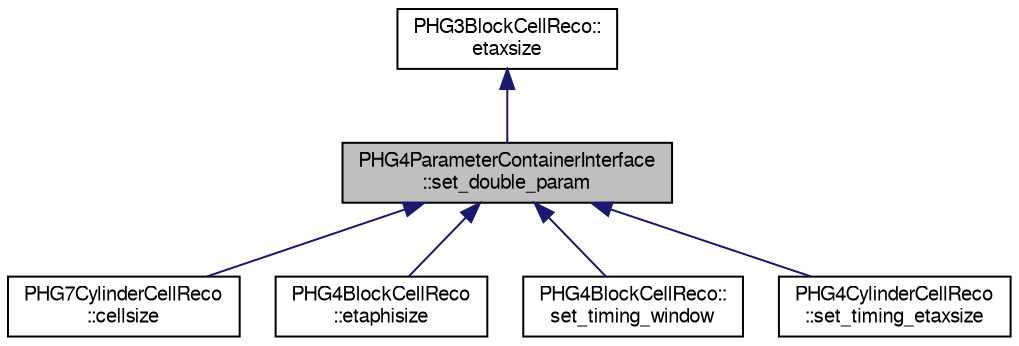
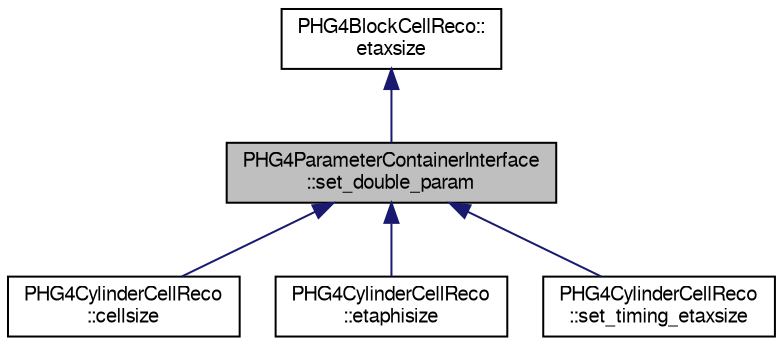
node "PHG3BlockCellReco:: etaxsize": label "PHG3BlockCellReco:: etaxsize" -> "PHG4BlockCellReco:: etaxsize"
node "PHG7CylinderCellReco ::cellsize": label "PHG7CylinderCellReco ::cellsize" -> "PHG4CylinderCellReco ::cellsize"
node "PHG4BlockCellReco ::etaphisize": label "PHG4BlockCellReco ::etaphisize" -> "PHG4CylinderCellReco ::etaphisize"
node "PHG4BlockCellReco:: set_timing_window": removed
